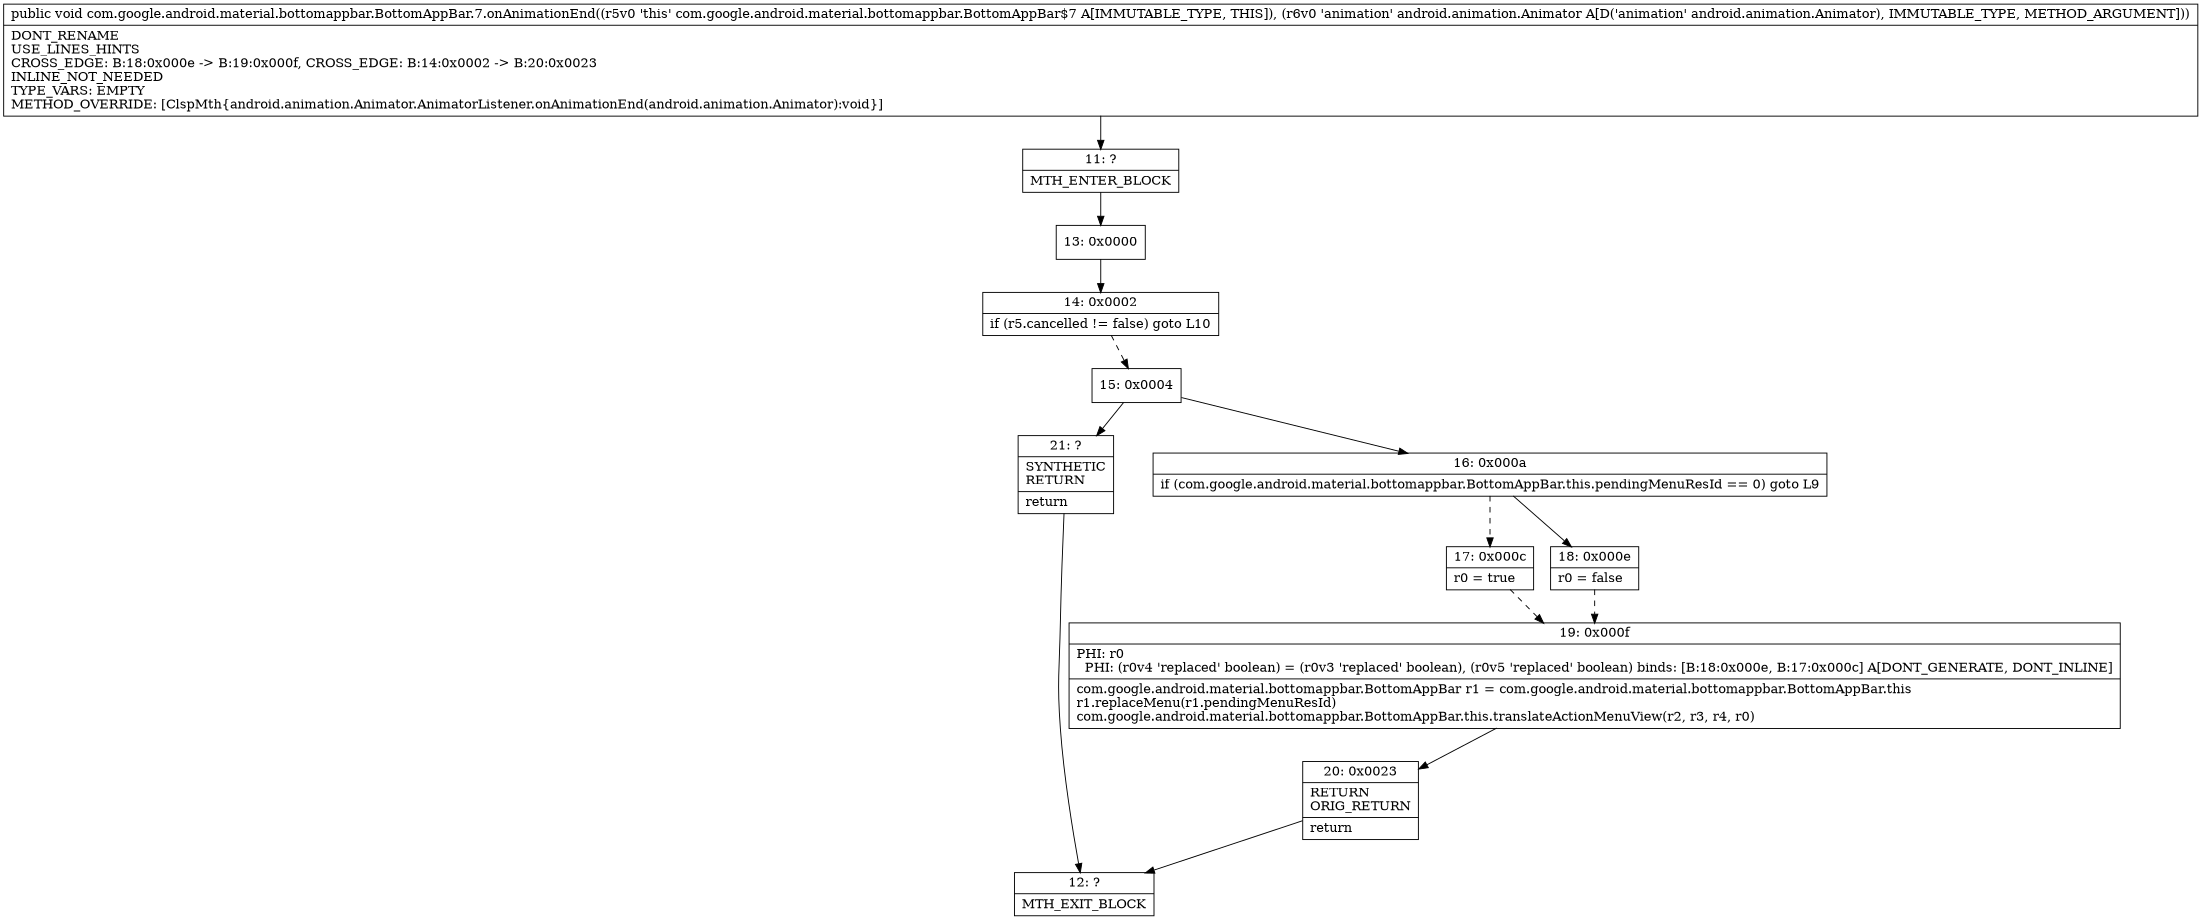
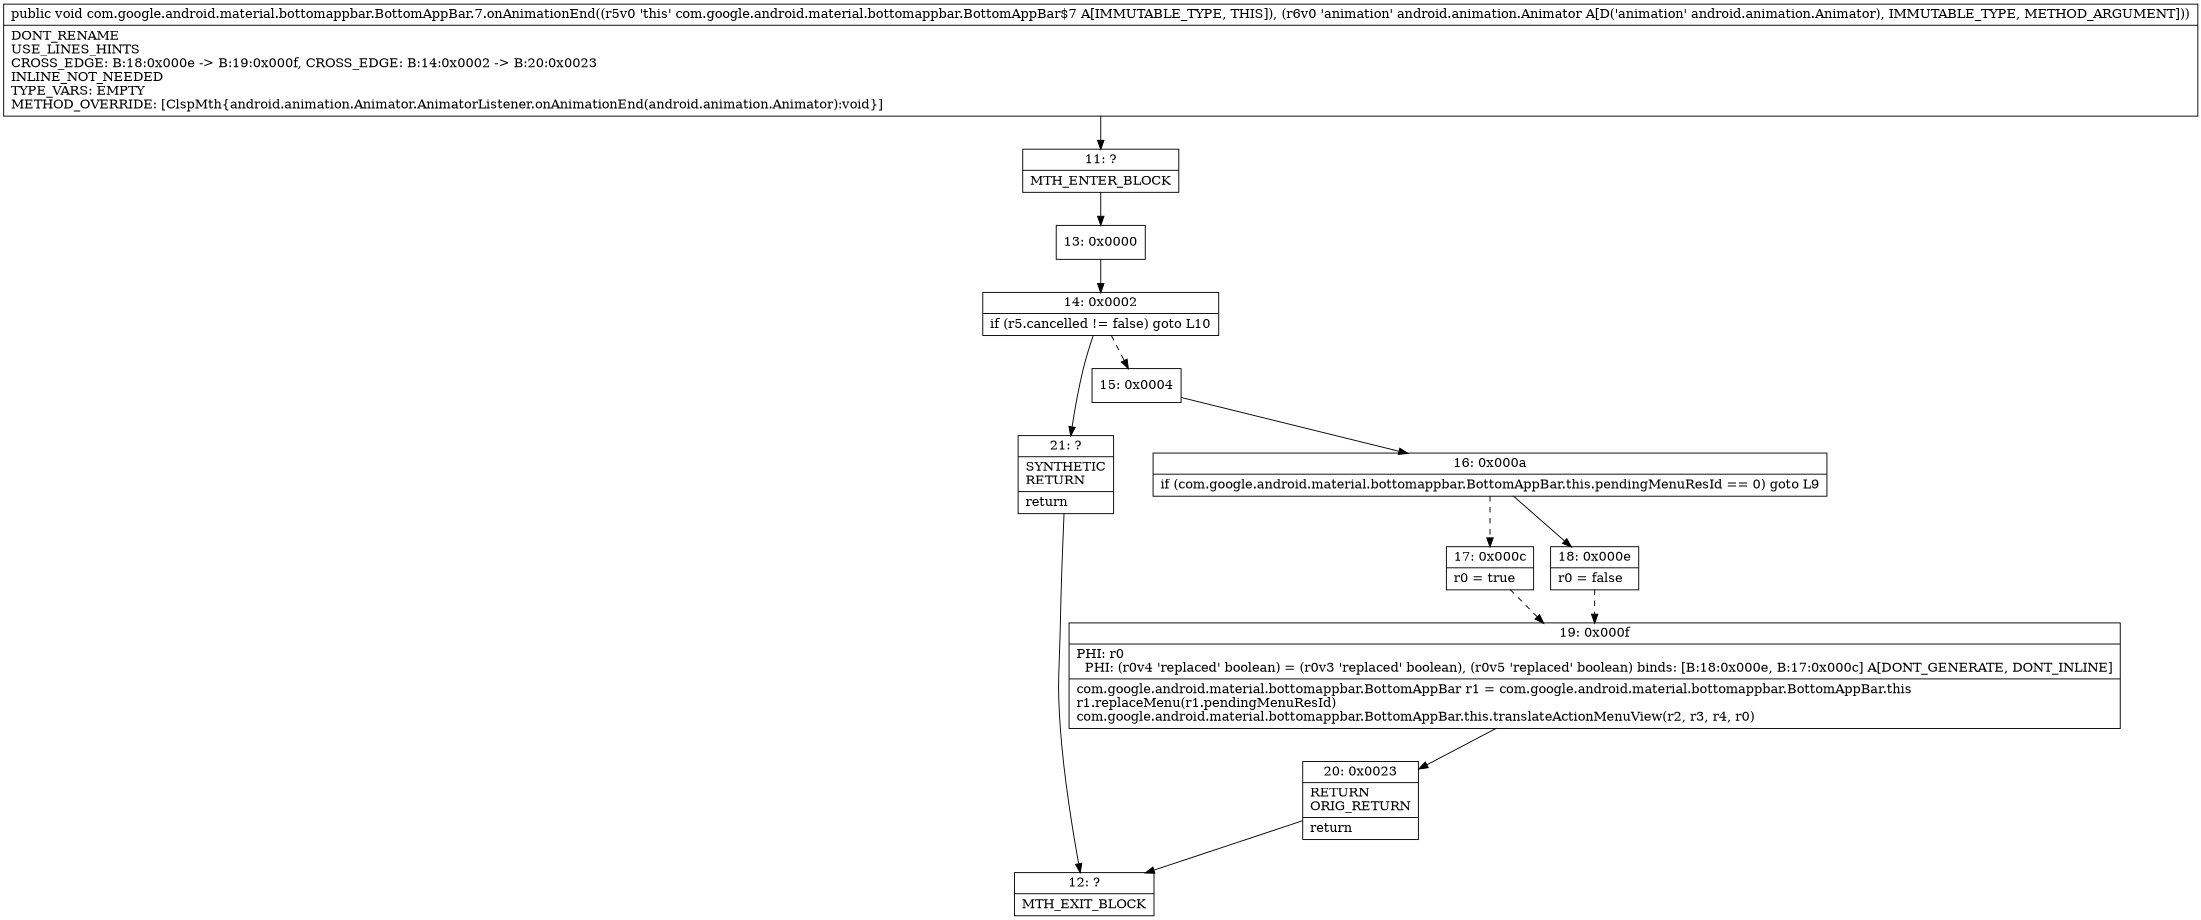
edge "15: 0x0004" -> "21: ?": now "14: 0x0002" -> "21: ?"
